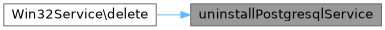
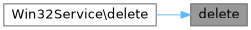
node "uninstallPostgresqlService": label "uninstallPostgresqlService" -> "delete"
